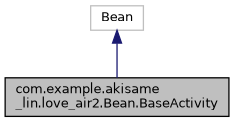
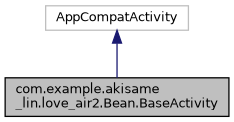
node "Bean": label "Bean" -> "AppCompatActivity"
